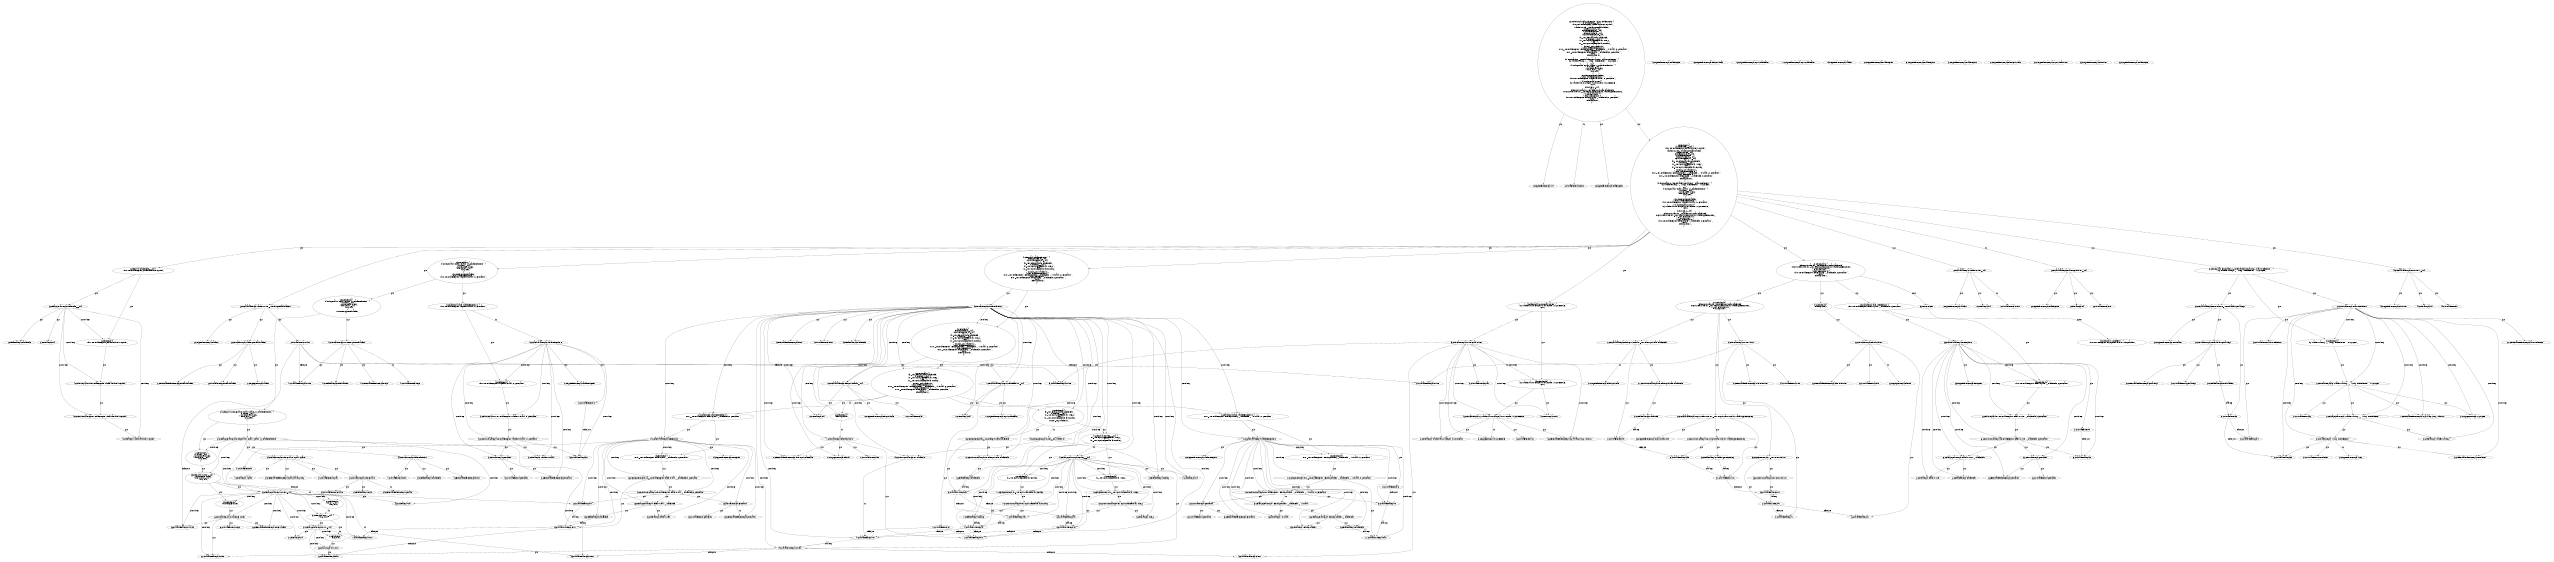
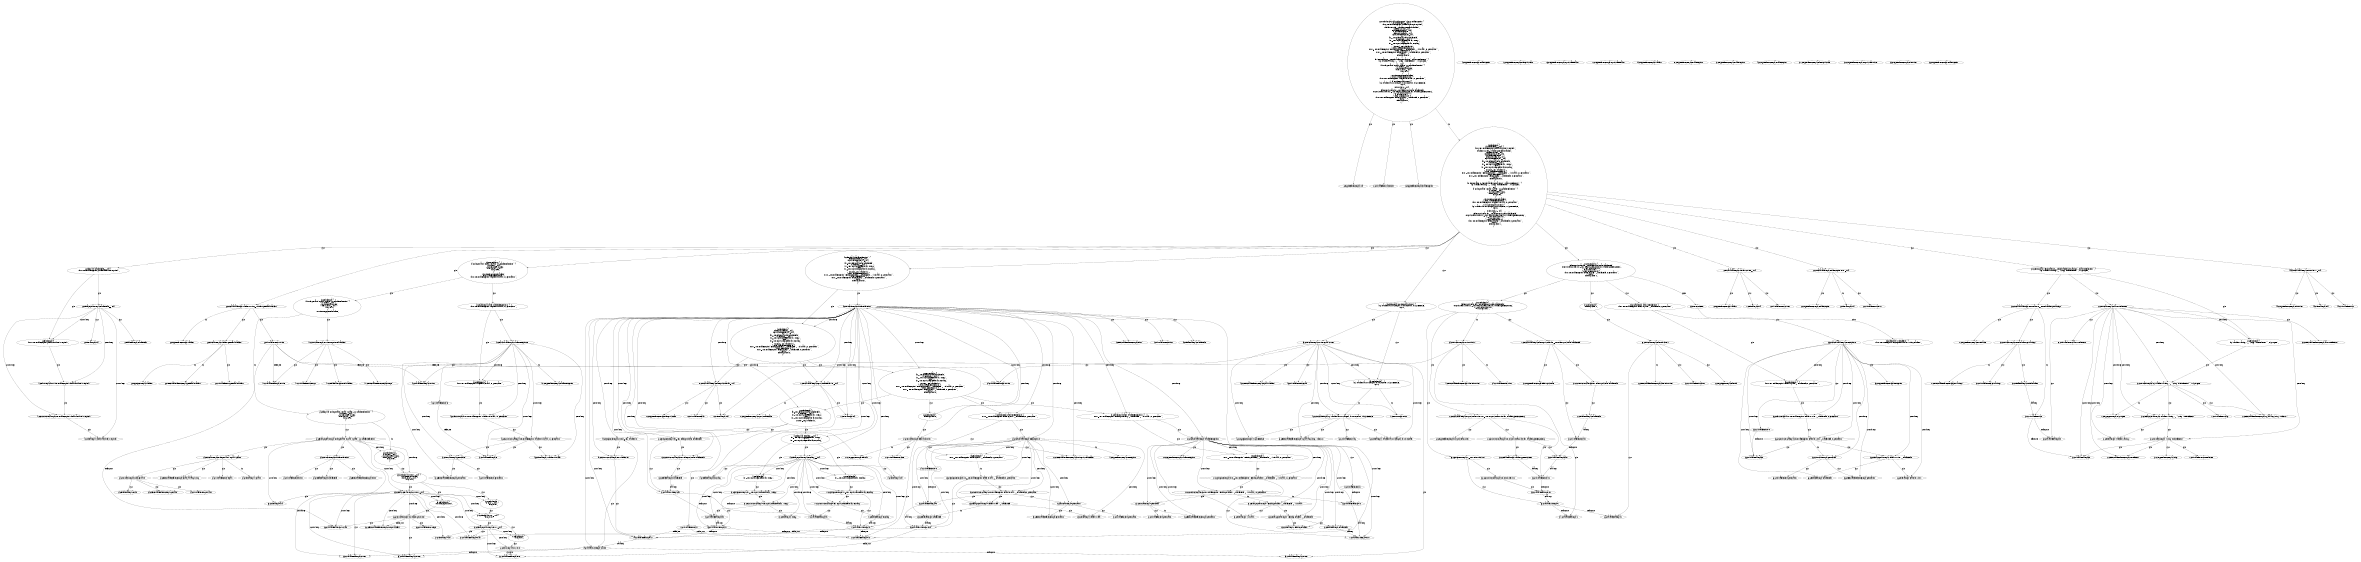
node "45:CtExecutableReferenceImpl@equals(Manifest)": added
edge "36:CtInvocationImpl@toWrite.merge(current)" -> "36:CtExecutableReferenceImpl@merge(Manifest)": label "AST" -> "Define-Use"
